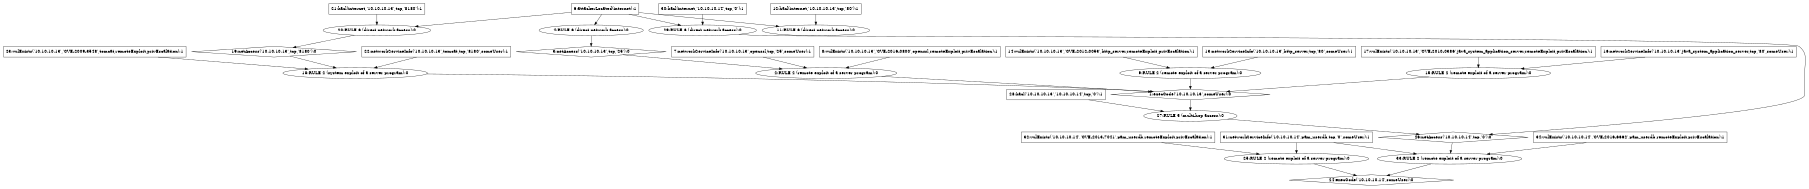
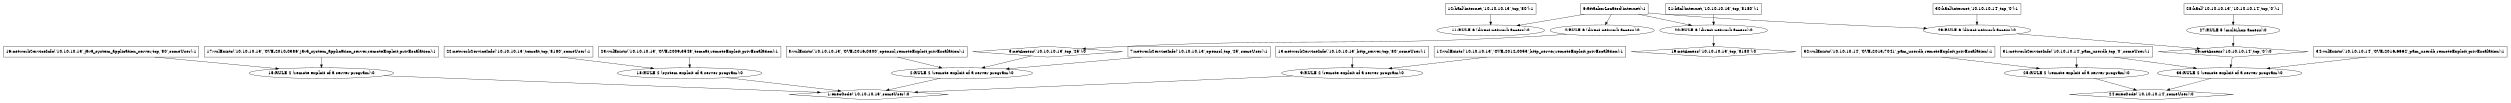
edge "19:netAccess('10.10.10.13',tcp,'8180'):0" -> "18:RULE 2 (system exploit of a server program):0": removed
edge "1:execCode('10.10.10.13',someUser):0" -> "27:RULE 5 (multi-hop access):0": removed
